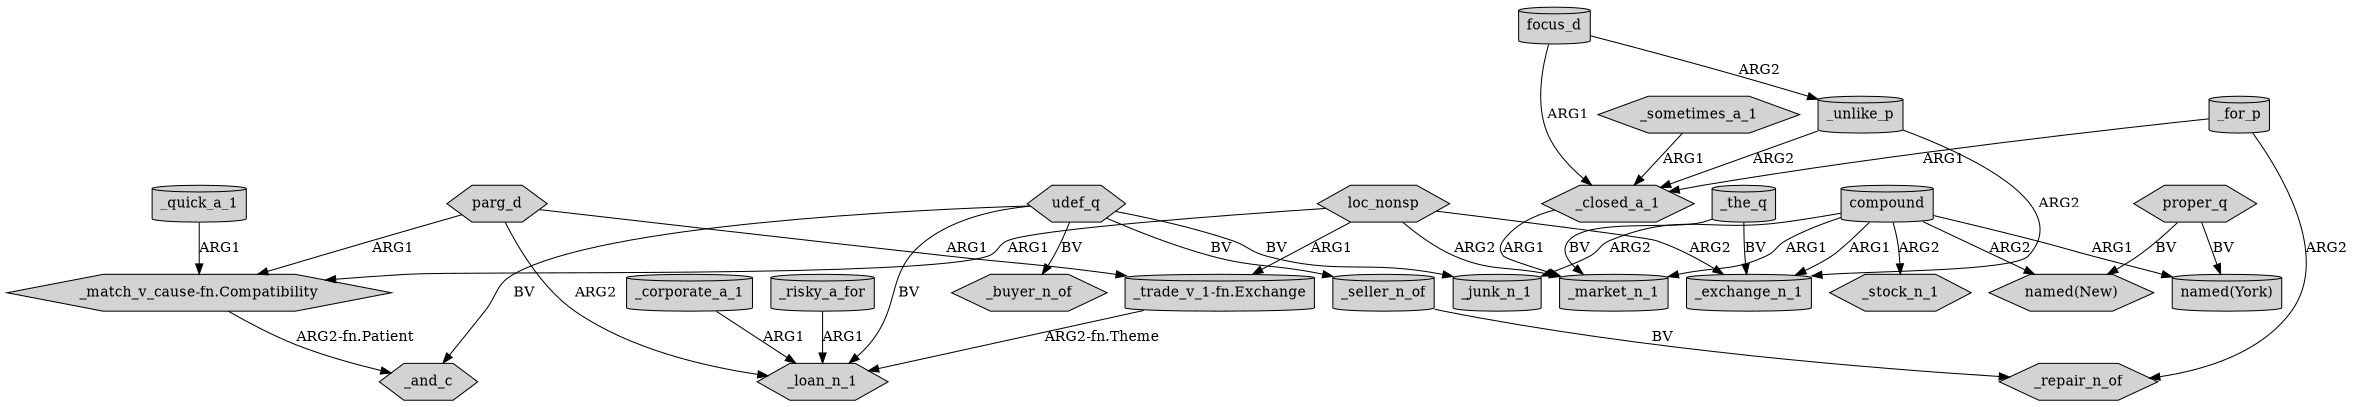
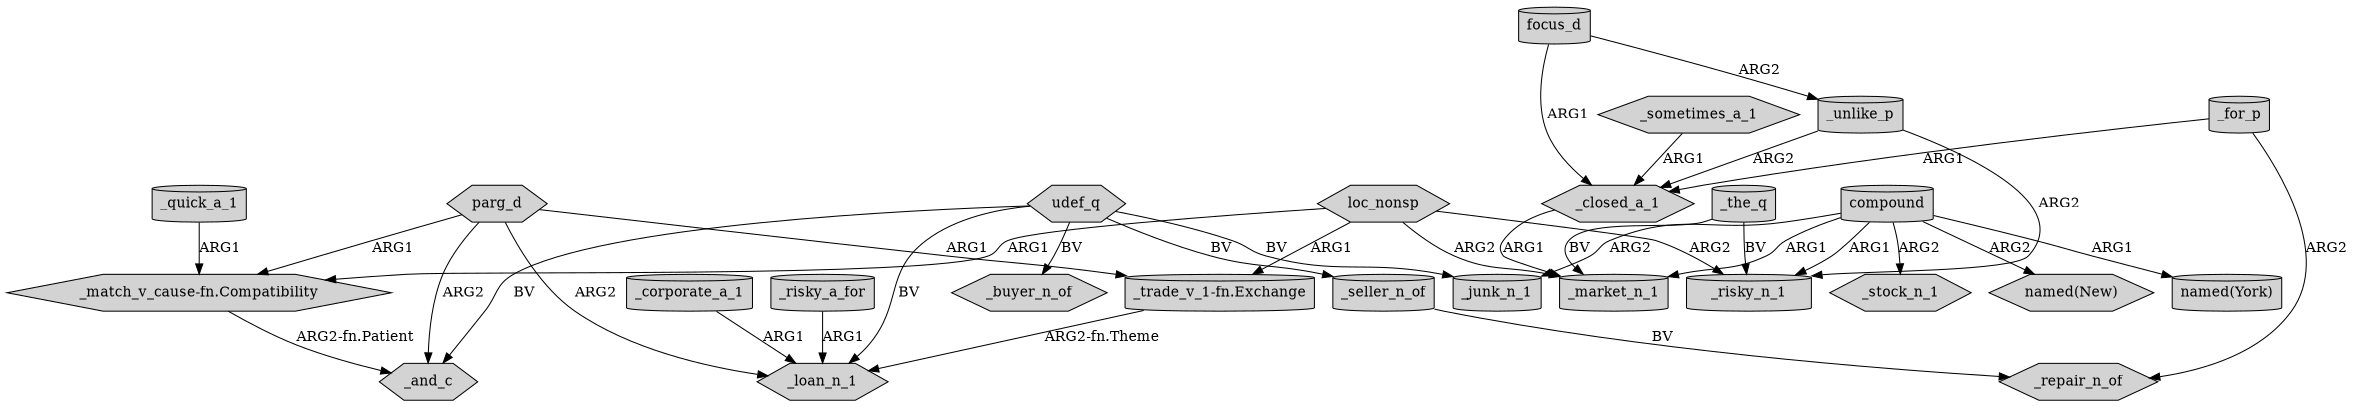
node "proper_q": removed
edge "parg_d" -> "_and_c": added, label "ARG2"
node "_exchange_n_1": label "_exchange_n_1" -> "_risky_n_1"
